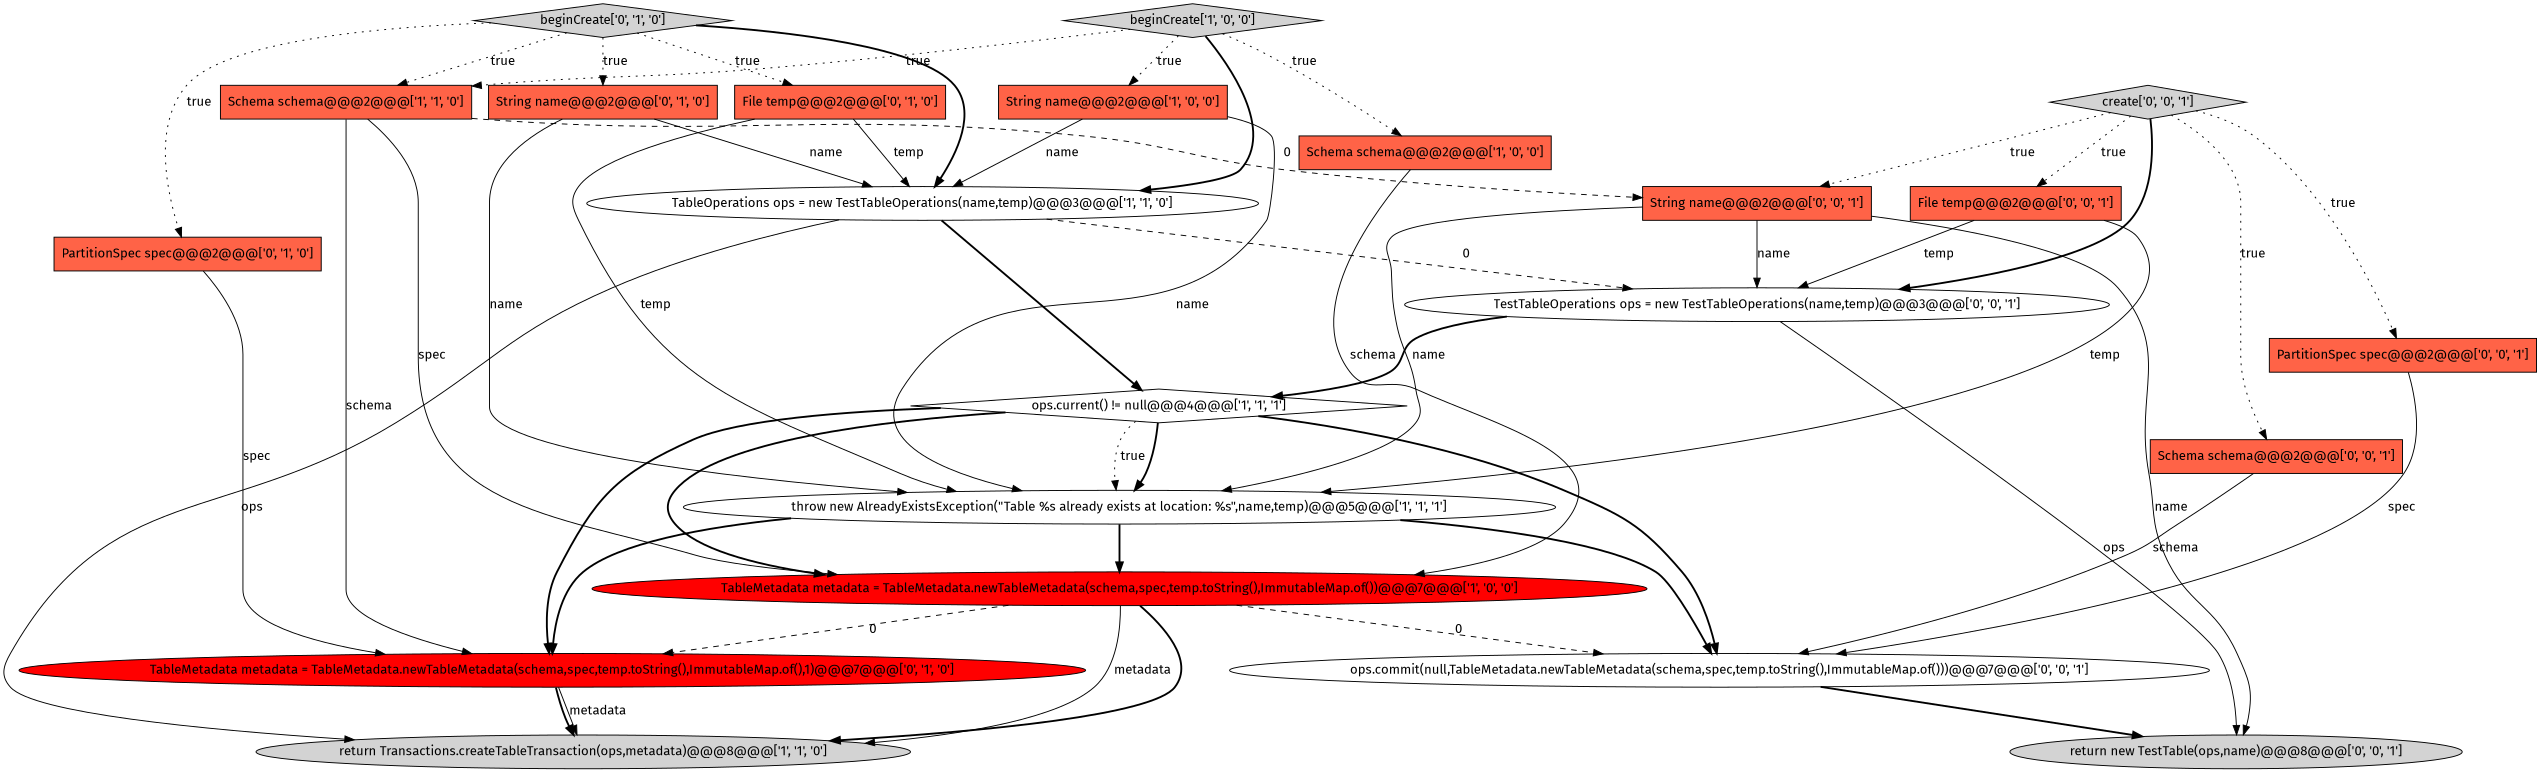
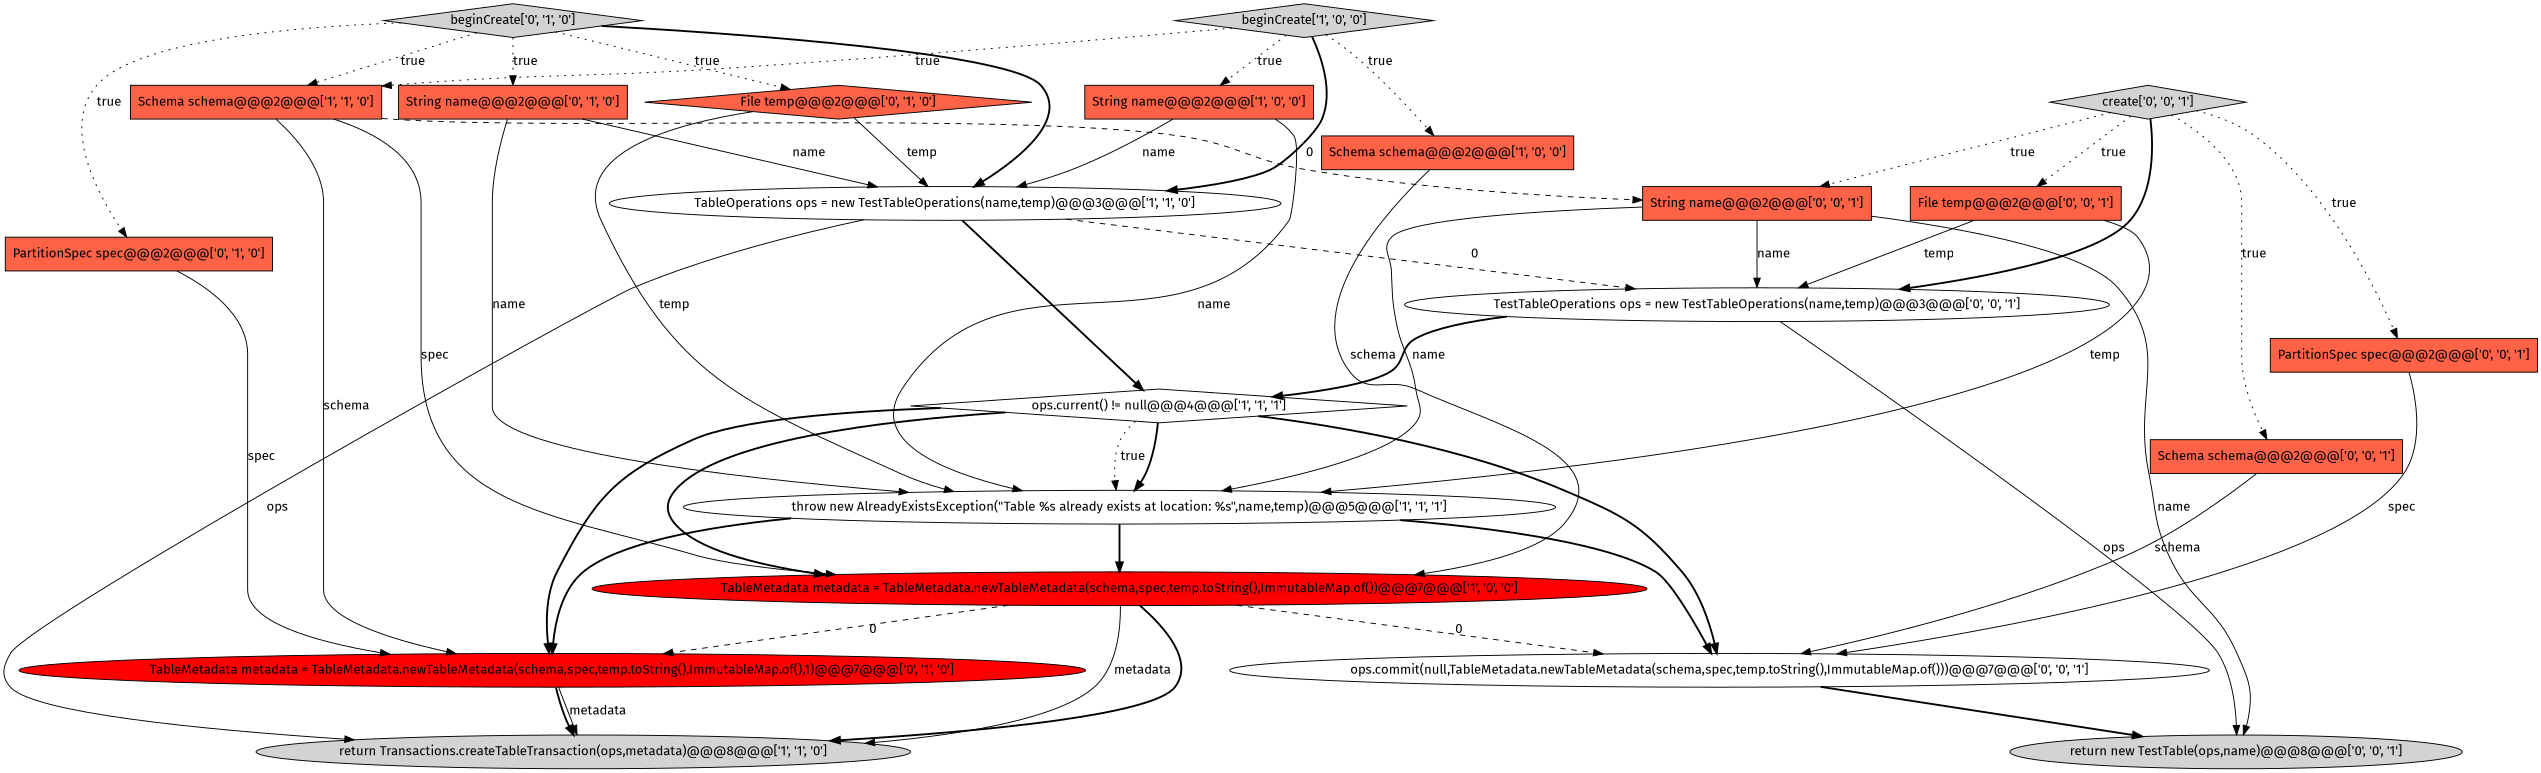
node "File temp@@@2@@@['0', '1', '0']": shape box -> diamond
